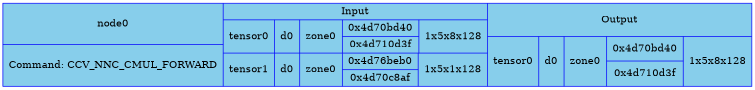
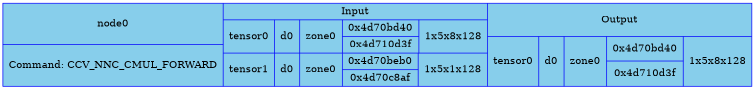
node "node0": text "0x4d76beb0" -> "0x4d70beb0"
